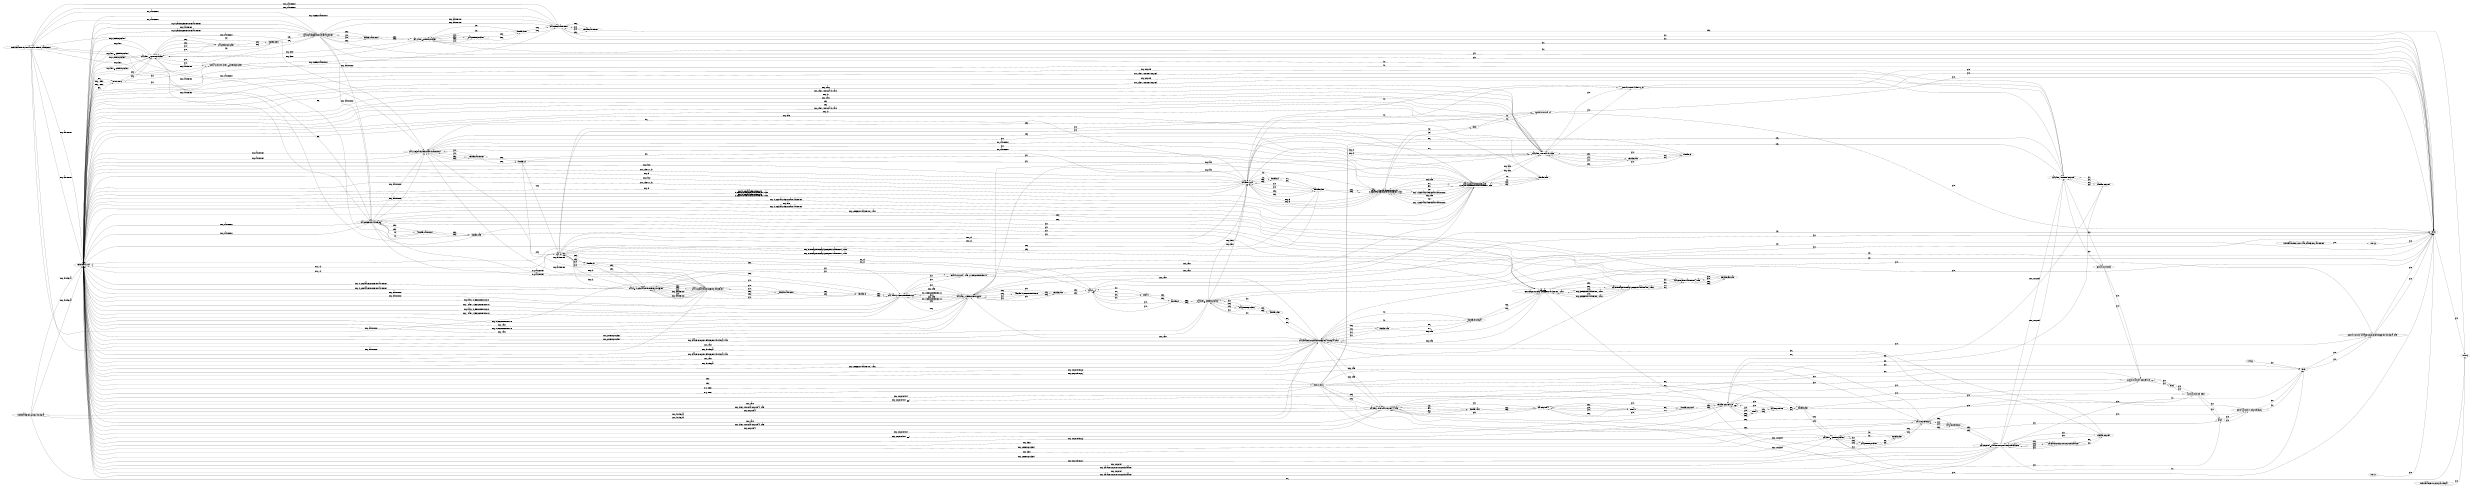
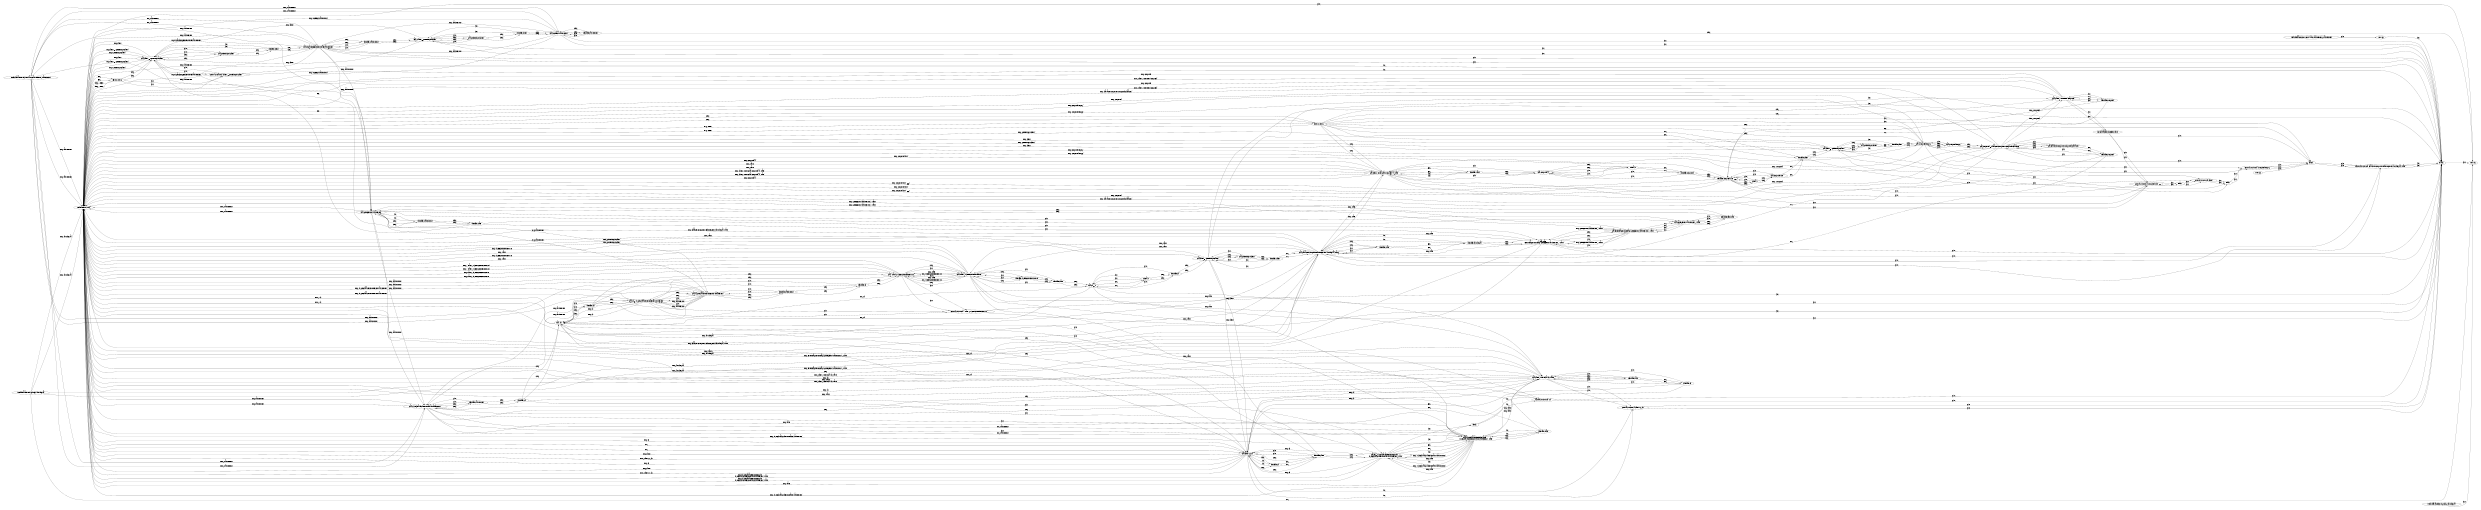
edge "(MethodReturn,void)" -> "1000103": added, label "AST:"
node "(ControlStructure,else)": label "(ControlStructure,else)" -> "(GetCharacterFromXEvent,else)"
node "1000120": removed
